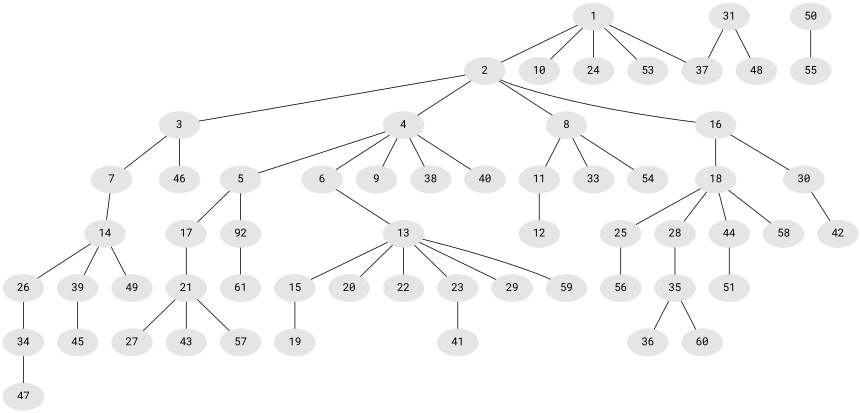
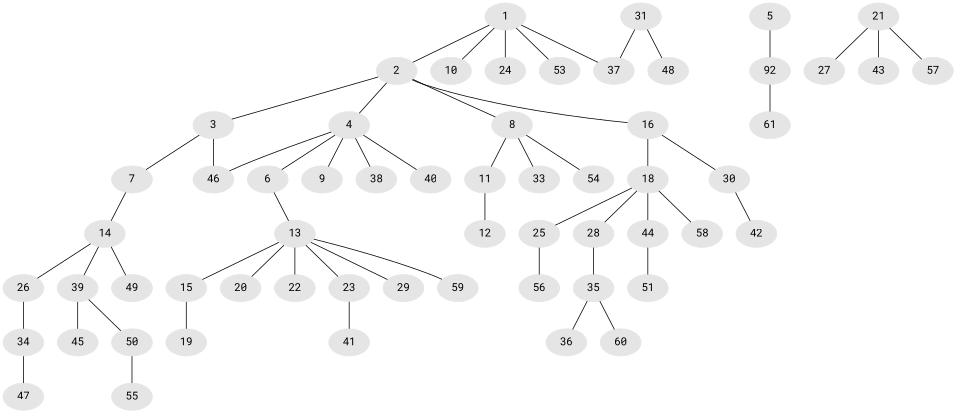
edge "4" -- "5": now "4" -- "46"
node "17": removed
edge "39" -- "50": added
